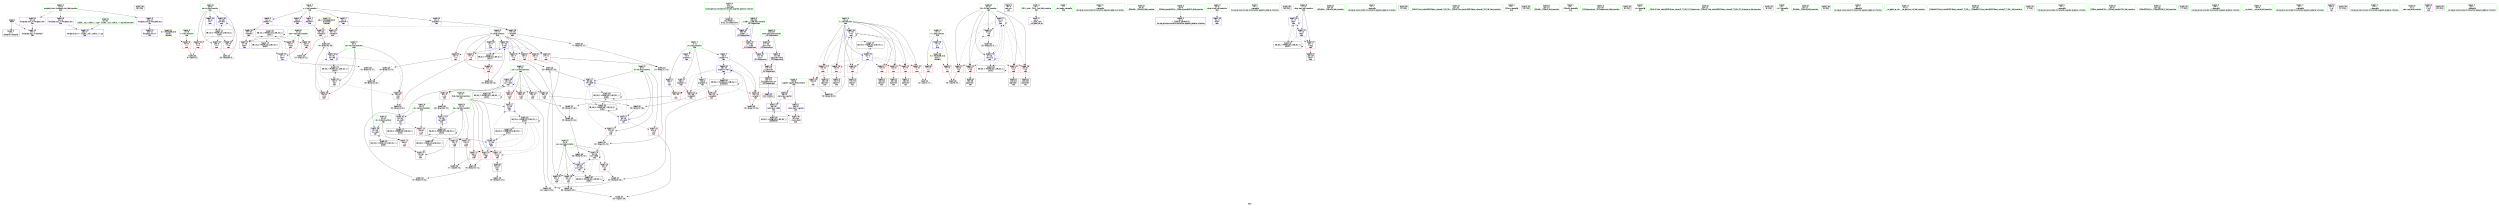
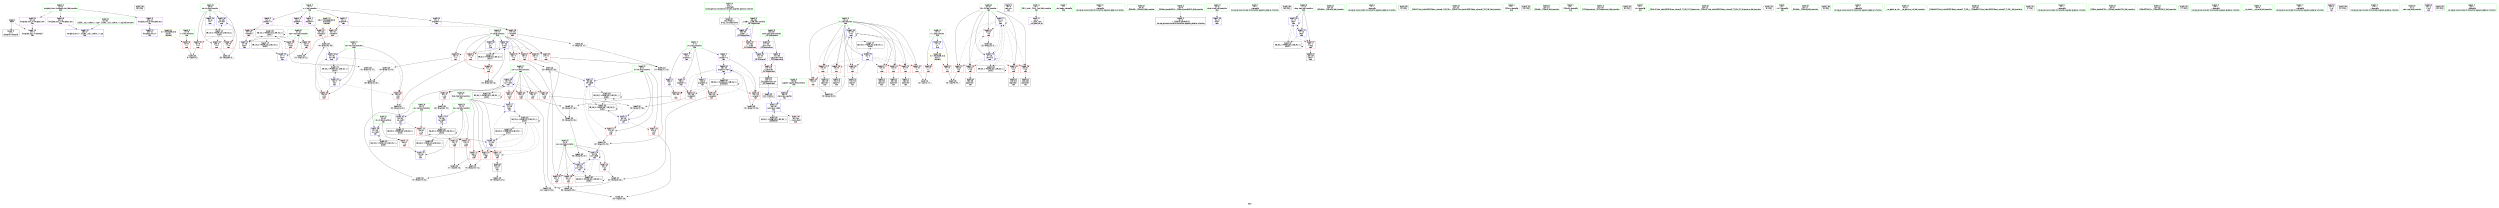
node "NodeID: 182": text "_ZSt12setprecisioni" -> "_ZSt12ostreamIcT"
edge "NodeID: 112" -> "NodeID: 114": now "NodeID: 32" -> "NodeID: 114"
edge "NodeID: 172" -> "NodeID: 173": now "NodeID: 236" -> "NodeID: 173"
node "NodeID: 87": removed
